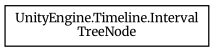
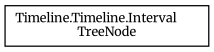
node "UnityEngine.Timeline.Interval TreeNode": label "UnityEngine.Timeline.Interval TreeNode" -> "Timeline.Timeline.Interval TreeNode"
